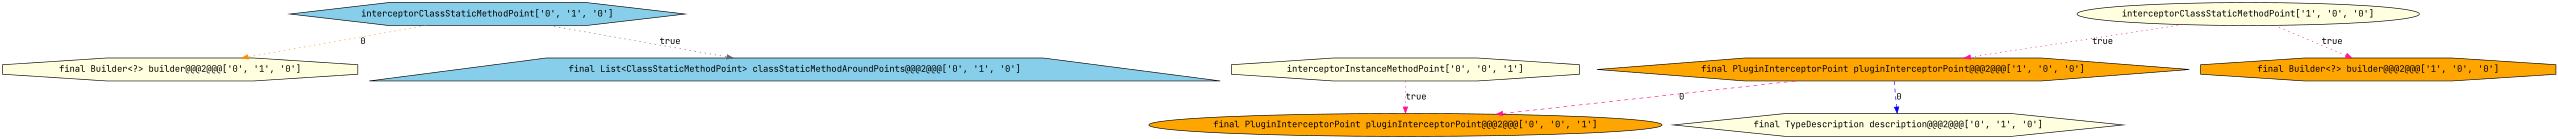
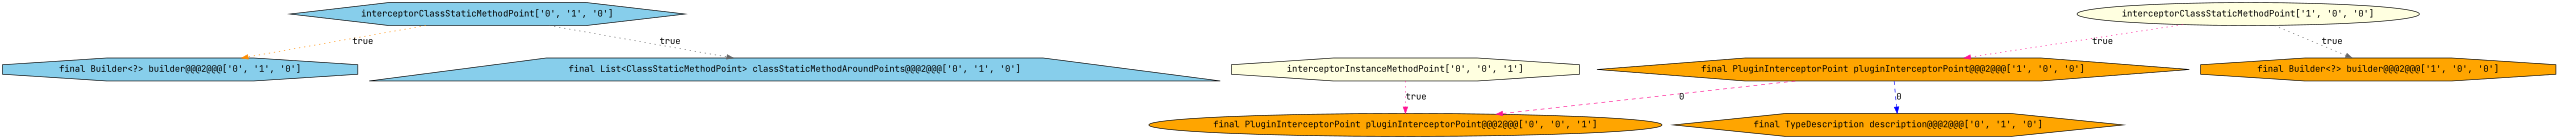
edge "interceptorClassStaticMethodPoint['1', '0', '0']" -> "final Builder<?> builder@@@2@@@['1', '0', '0']": color deeppink -> gray40
edge "interceptorClassStaticMethodPoint['0', '1', '0']" -> "final Builder<?> builder@@@2@@@['0', '1', '0']": label "0" -> "true"
node "final Builder<?> builder@@@2@@@['0', '1', '0']": fillcolor lightyellow -> skyblue
node "final TypeDescription description@@@2@@@['0', '1', '0']": fillcolor lightyellow -> orange
